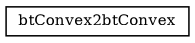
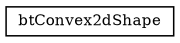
node "btConvex2btConvex": label "btConvex2btConvex" -> "btConvex2dShape"
